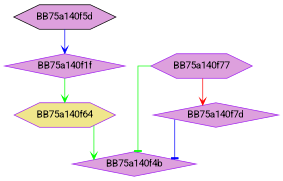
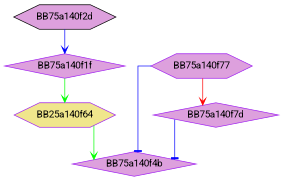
node "BB75a140f5d": label "BB75a140f5d" -> "BB75a140f2d"
edge "BB75a140f77" -> "BB75a140f4b": color green -> blue
node "BB75a140f64": label "BB75a140f64" -> "BB25a140f64"
